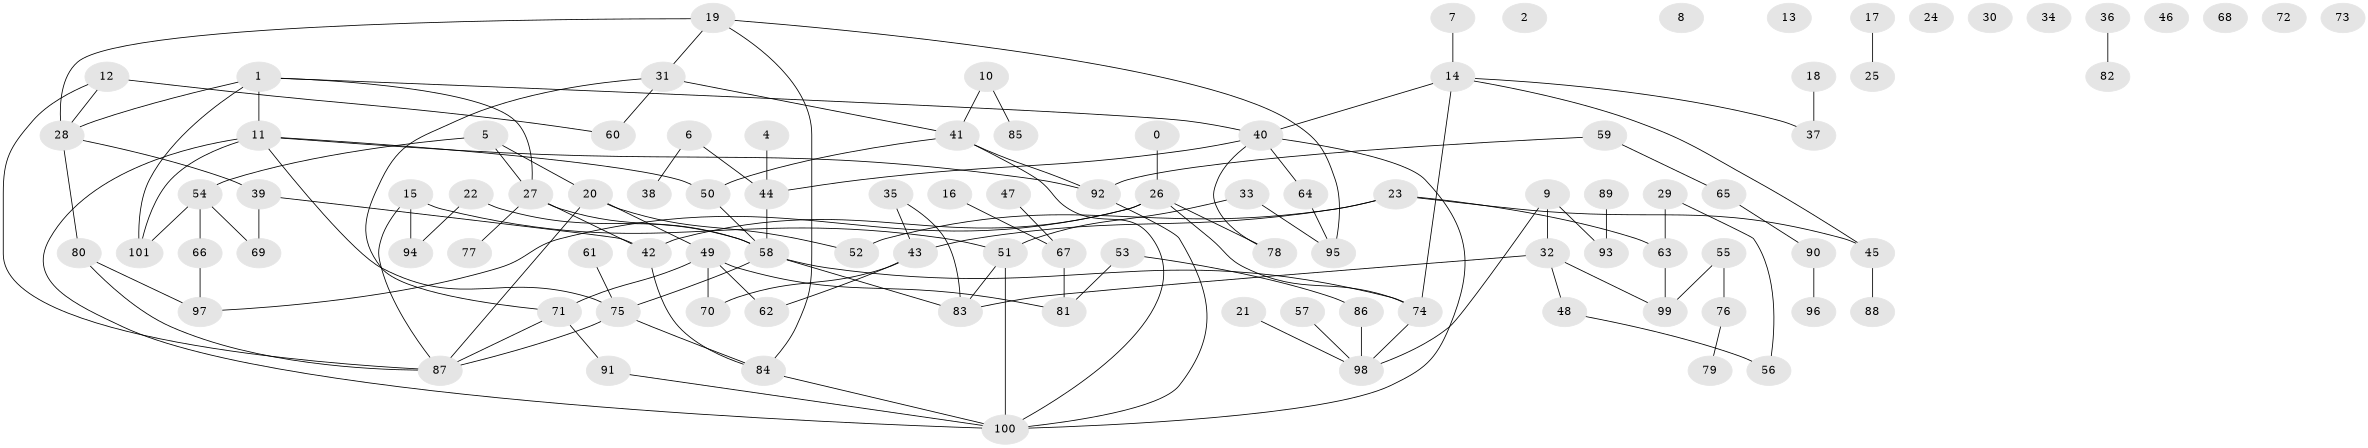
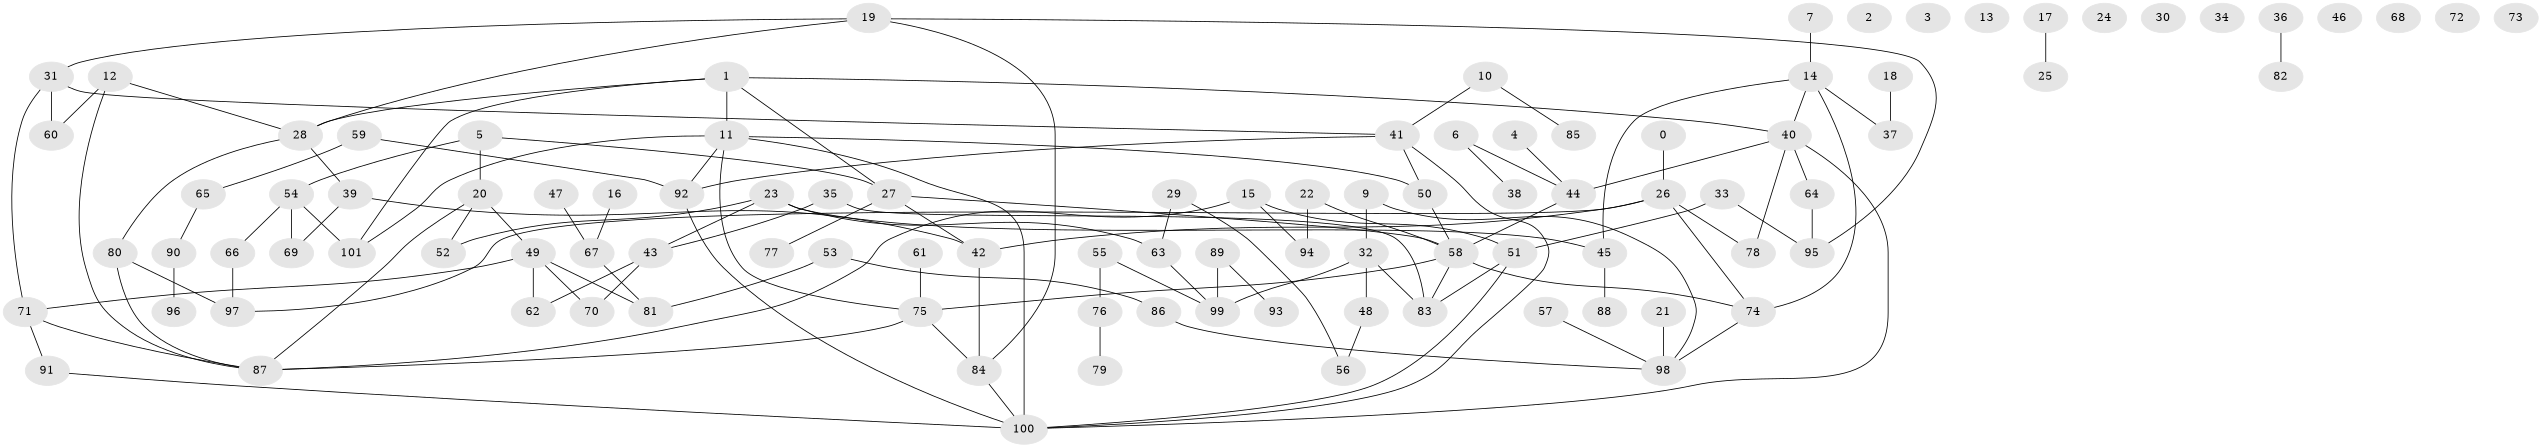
node "8": label "8" -> "3"
edge "9" -- "93": removed
edge "89" -- "99": added
